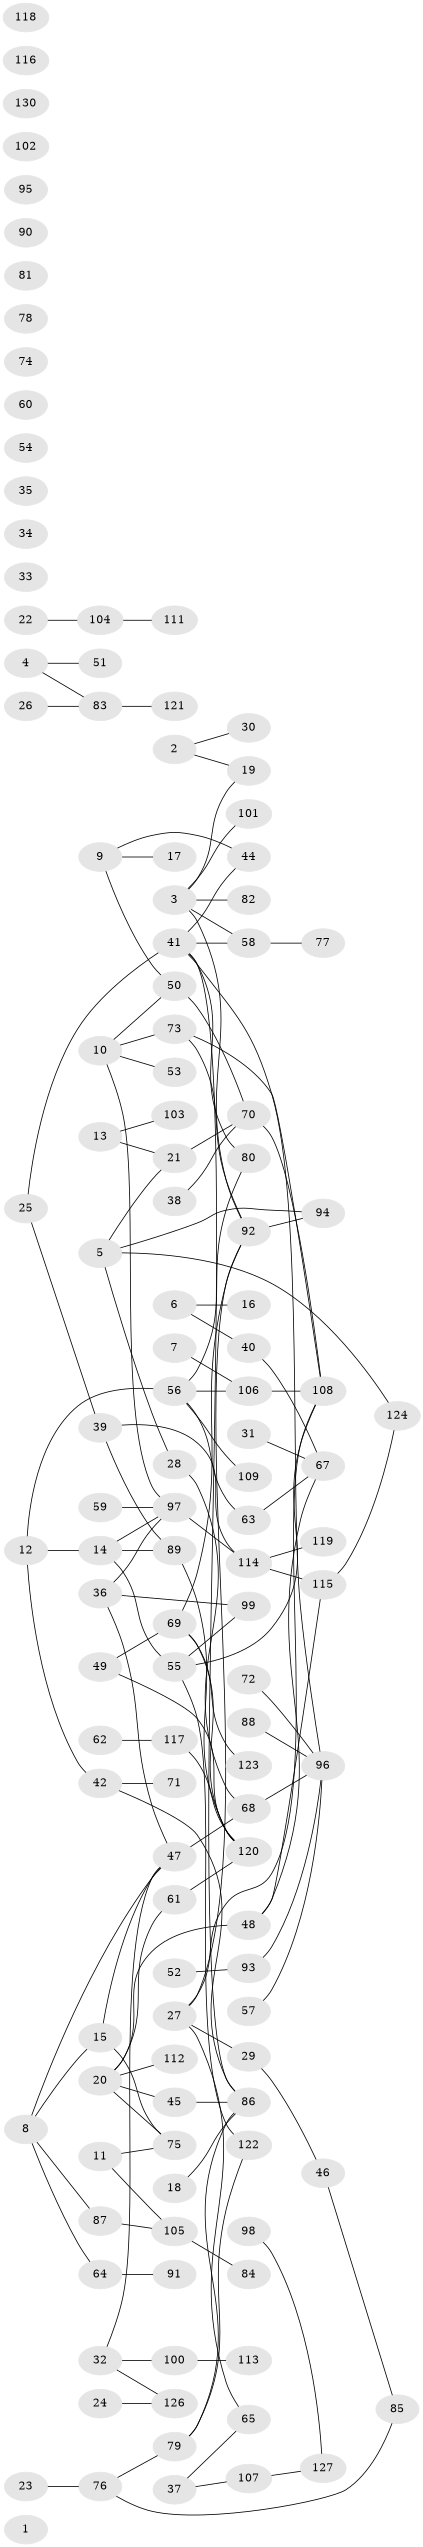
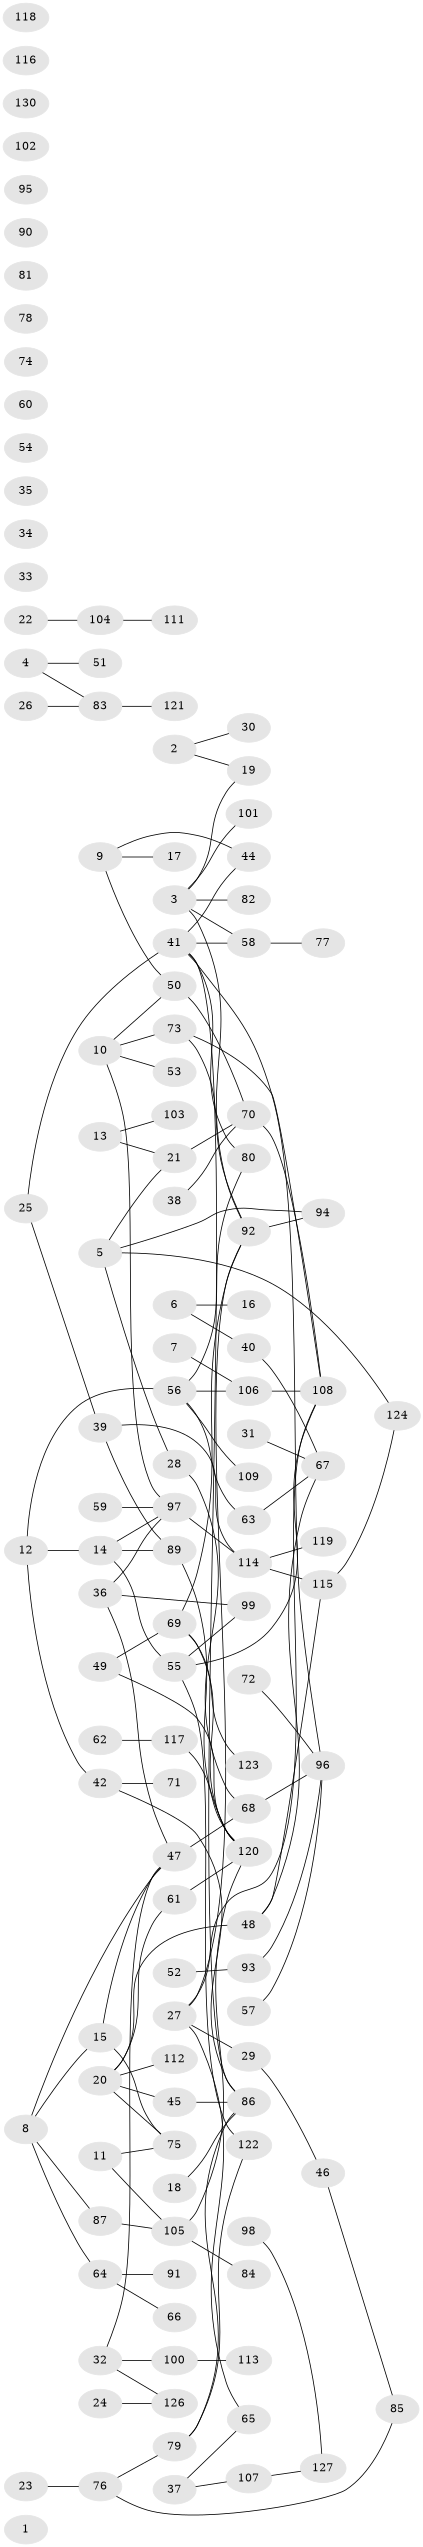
node "88": removed
edge "120" -- "105": added
node "66": added
